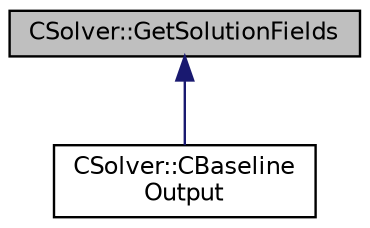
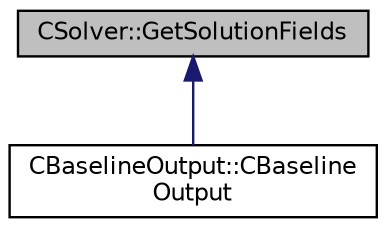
node "CSolver::CBaseline Output": label "CSolver::CBaseline Output" -> "CBaselineOutput::CBaseline Output"
